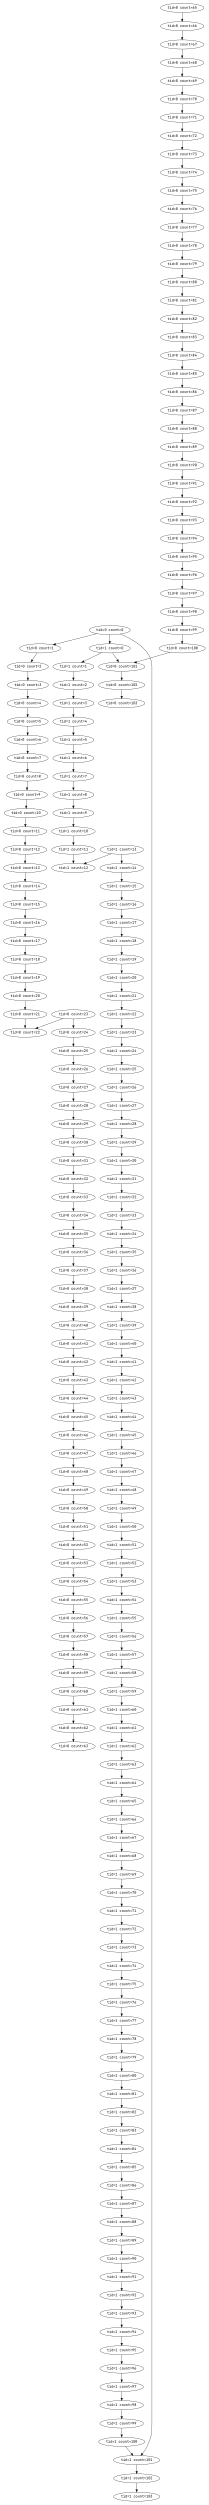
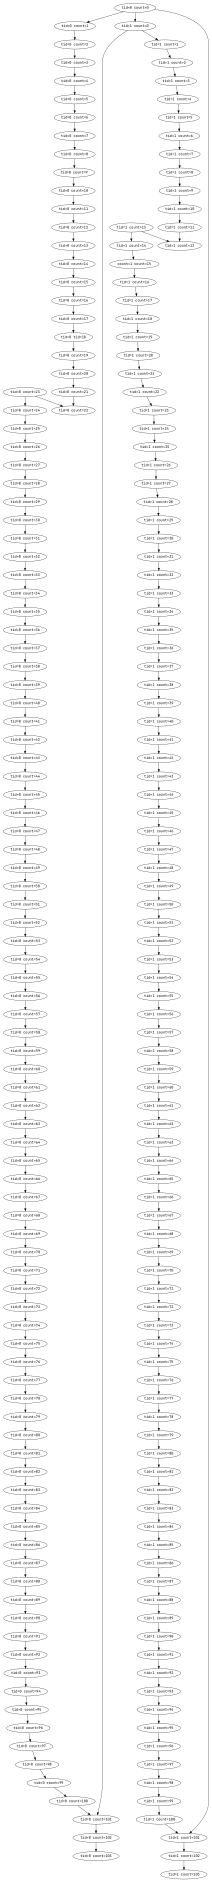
node "tid=1 count=15": label "tid=1 count=15" -> "count=1 count=15"
node "tid=0 count=18": label "tid=0 count=18" -> "tid=0 tid=18"
node "tid=0 count=64": added
